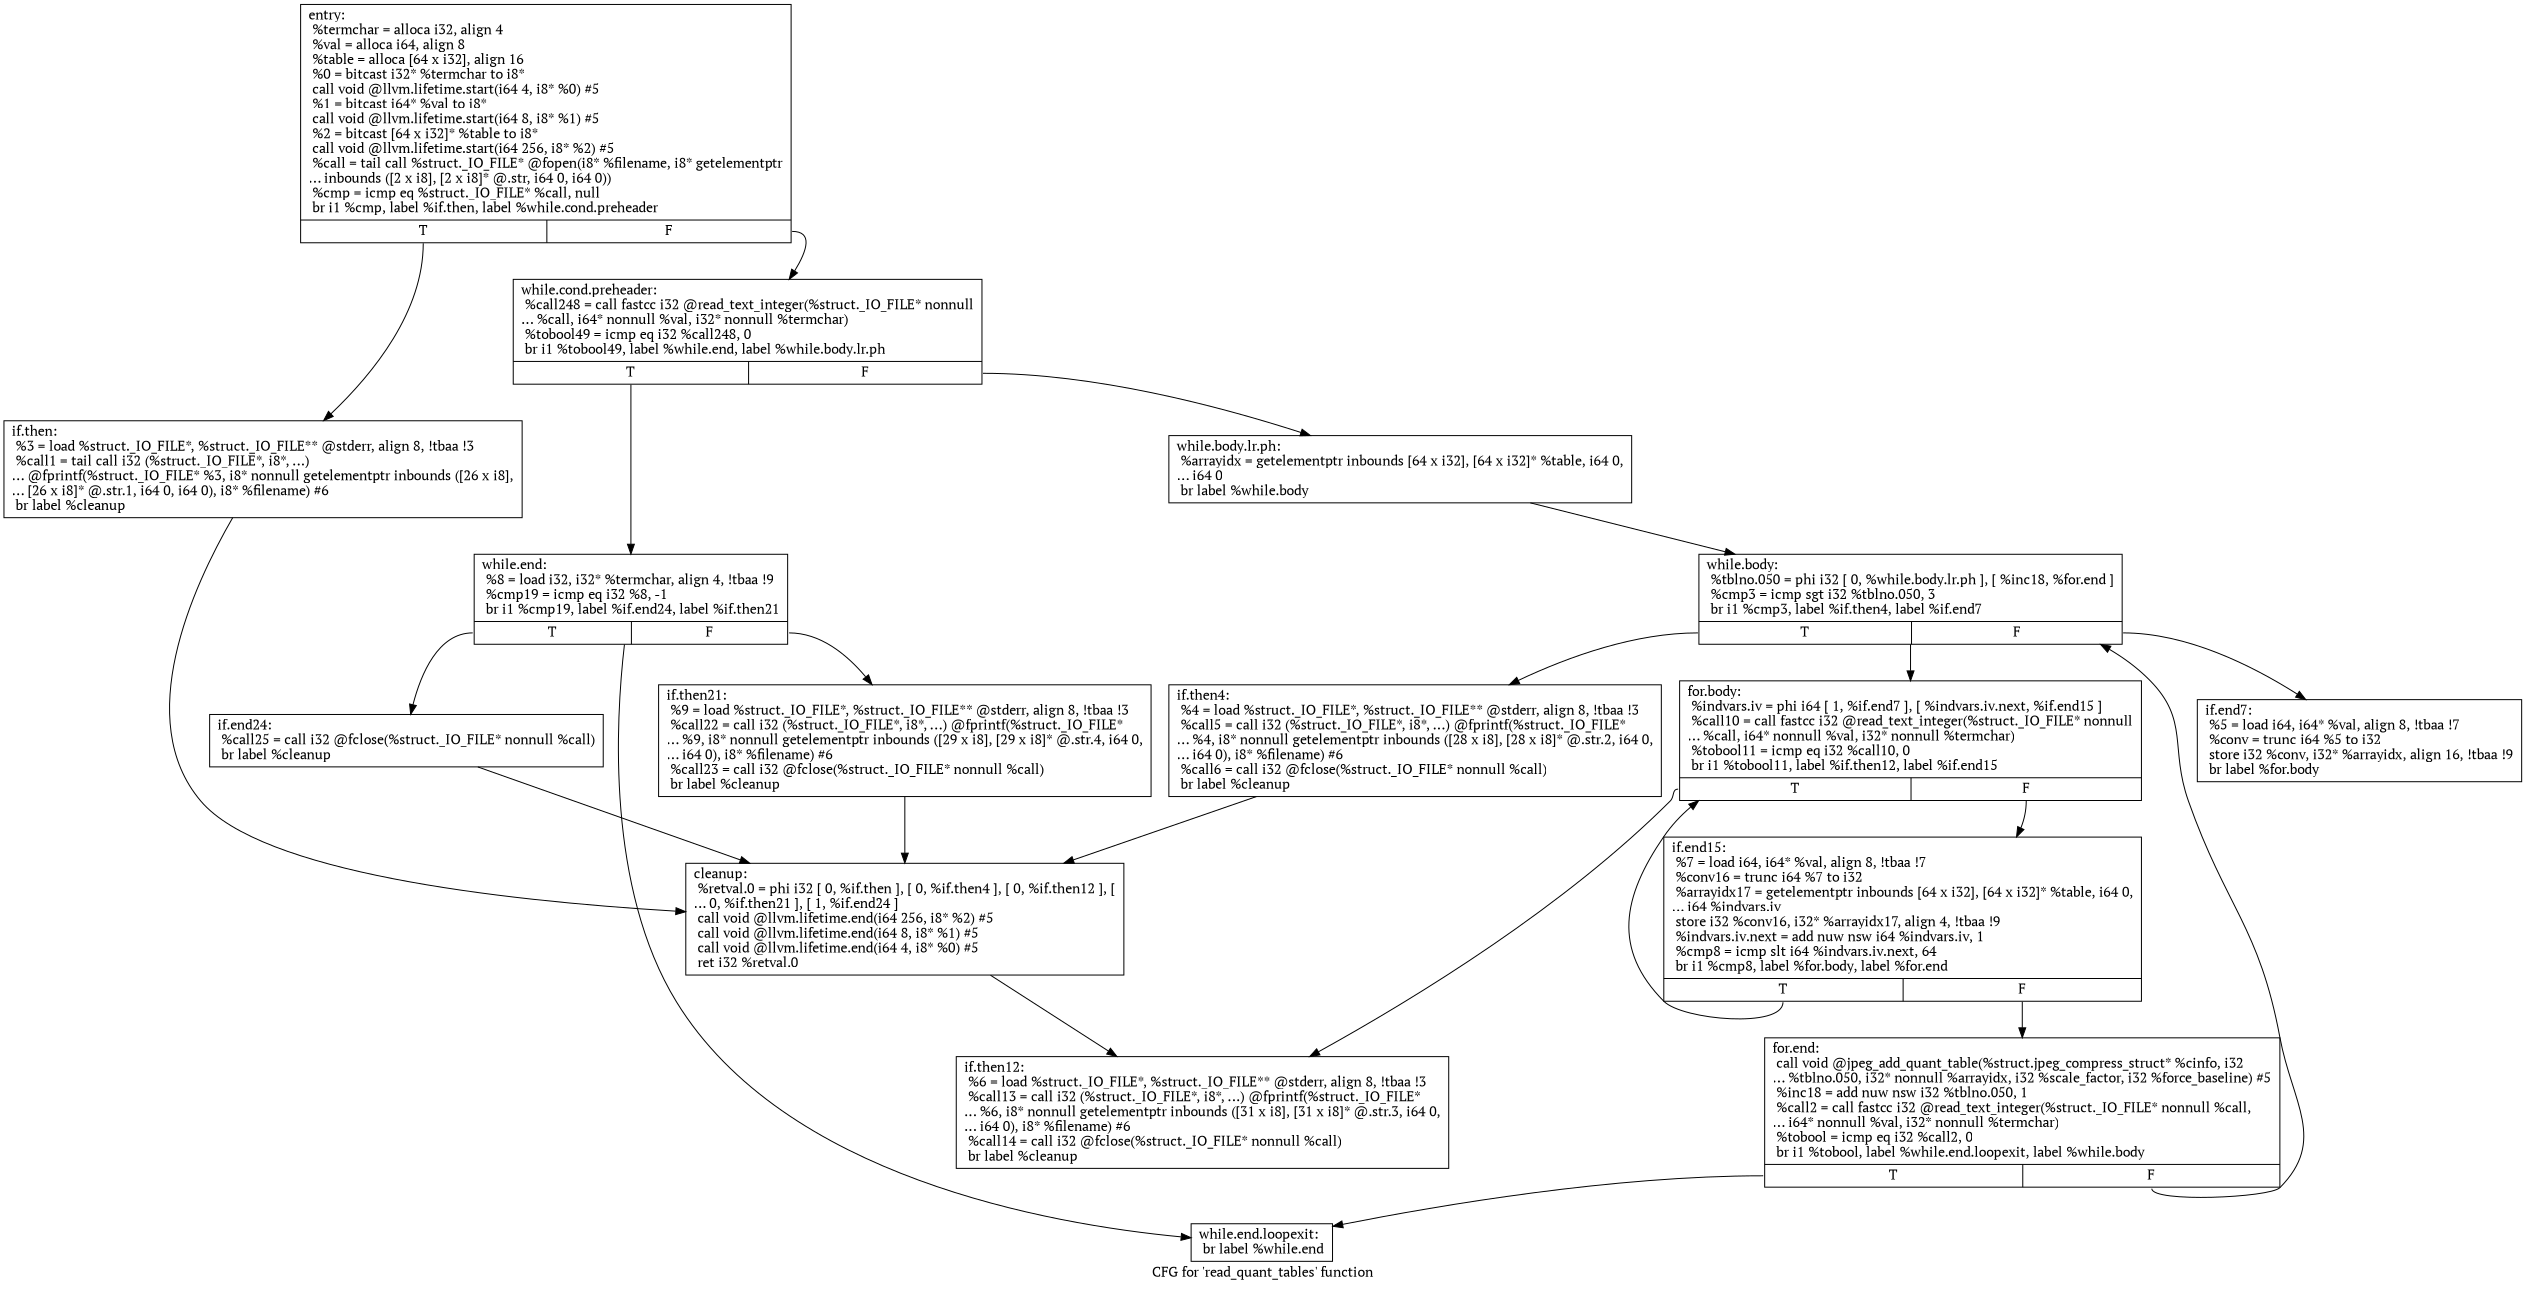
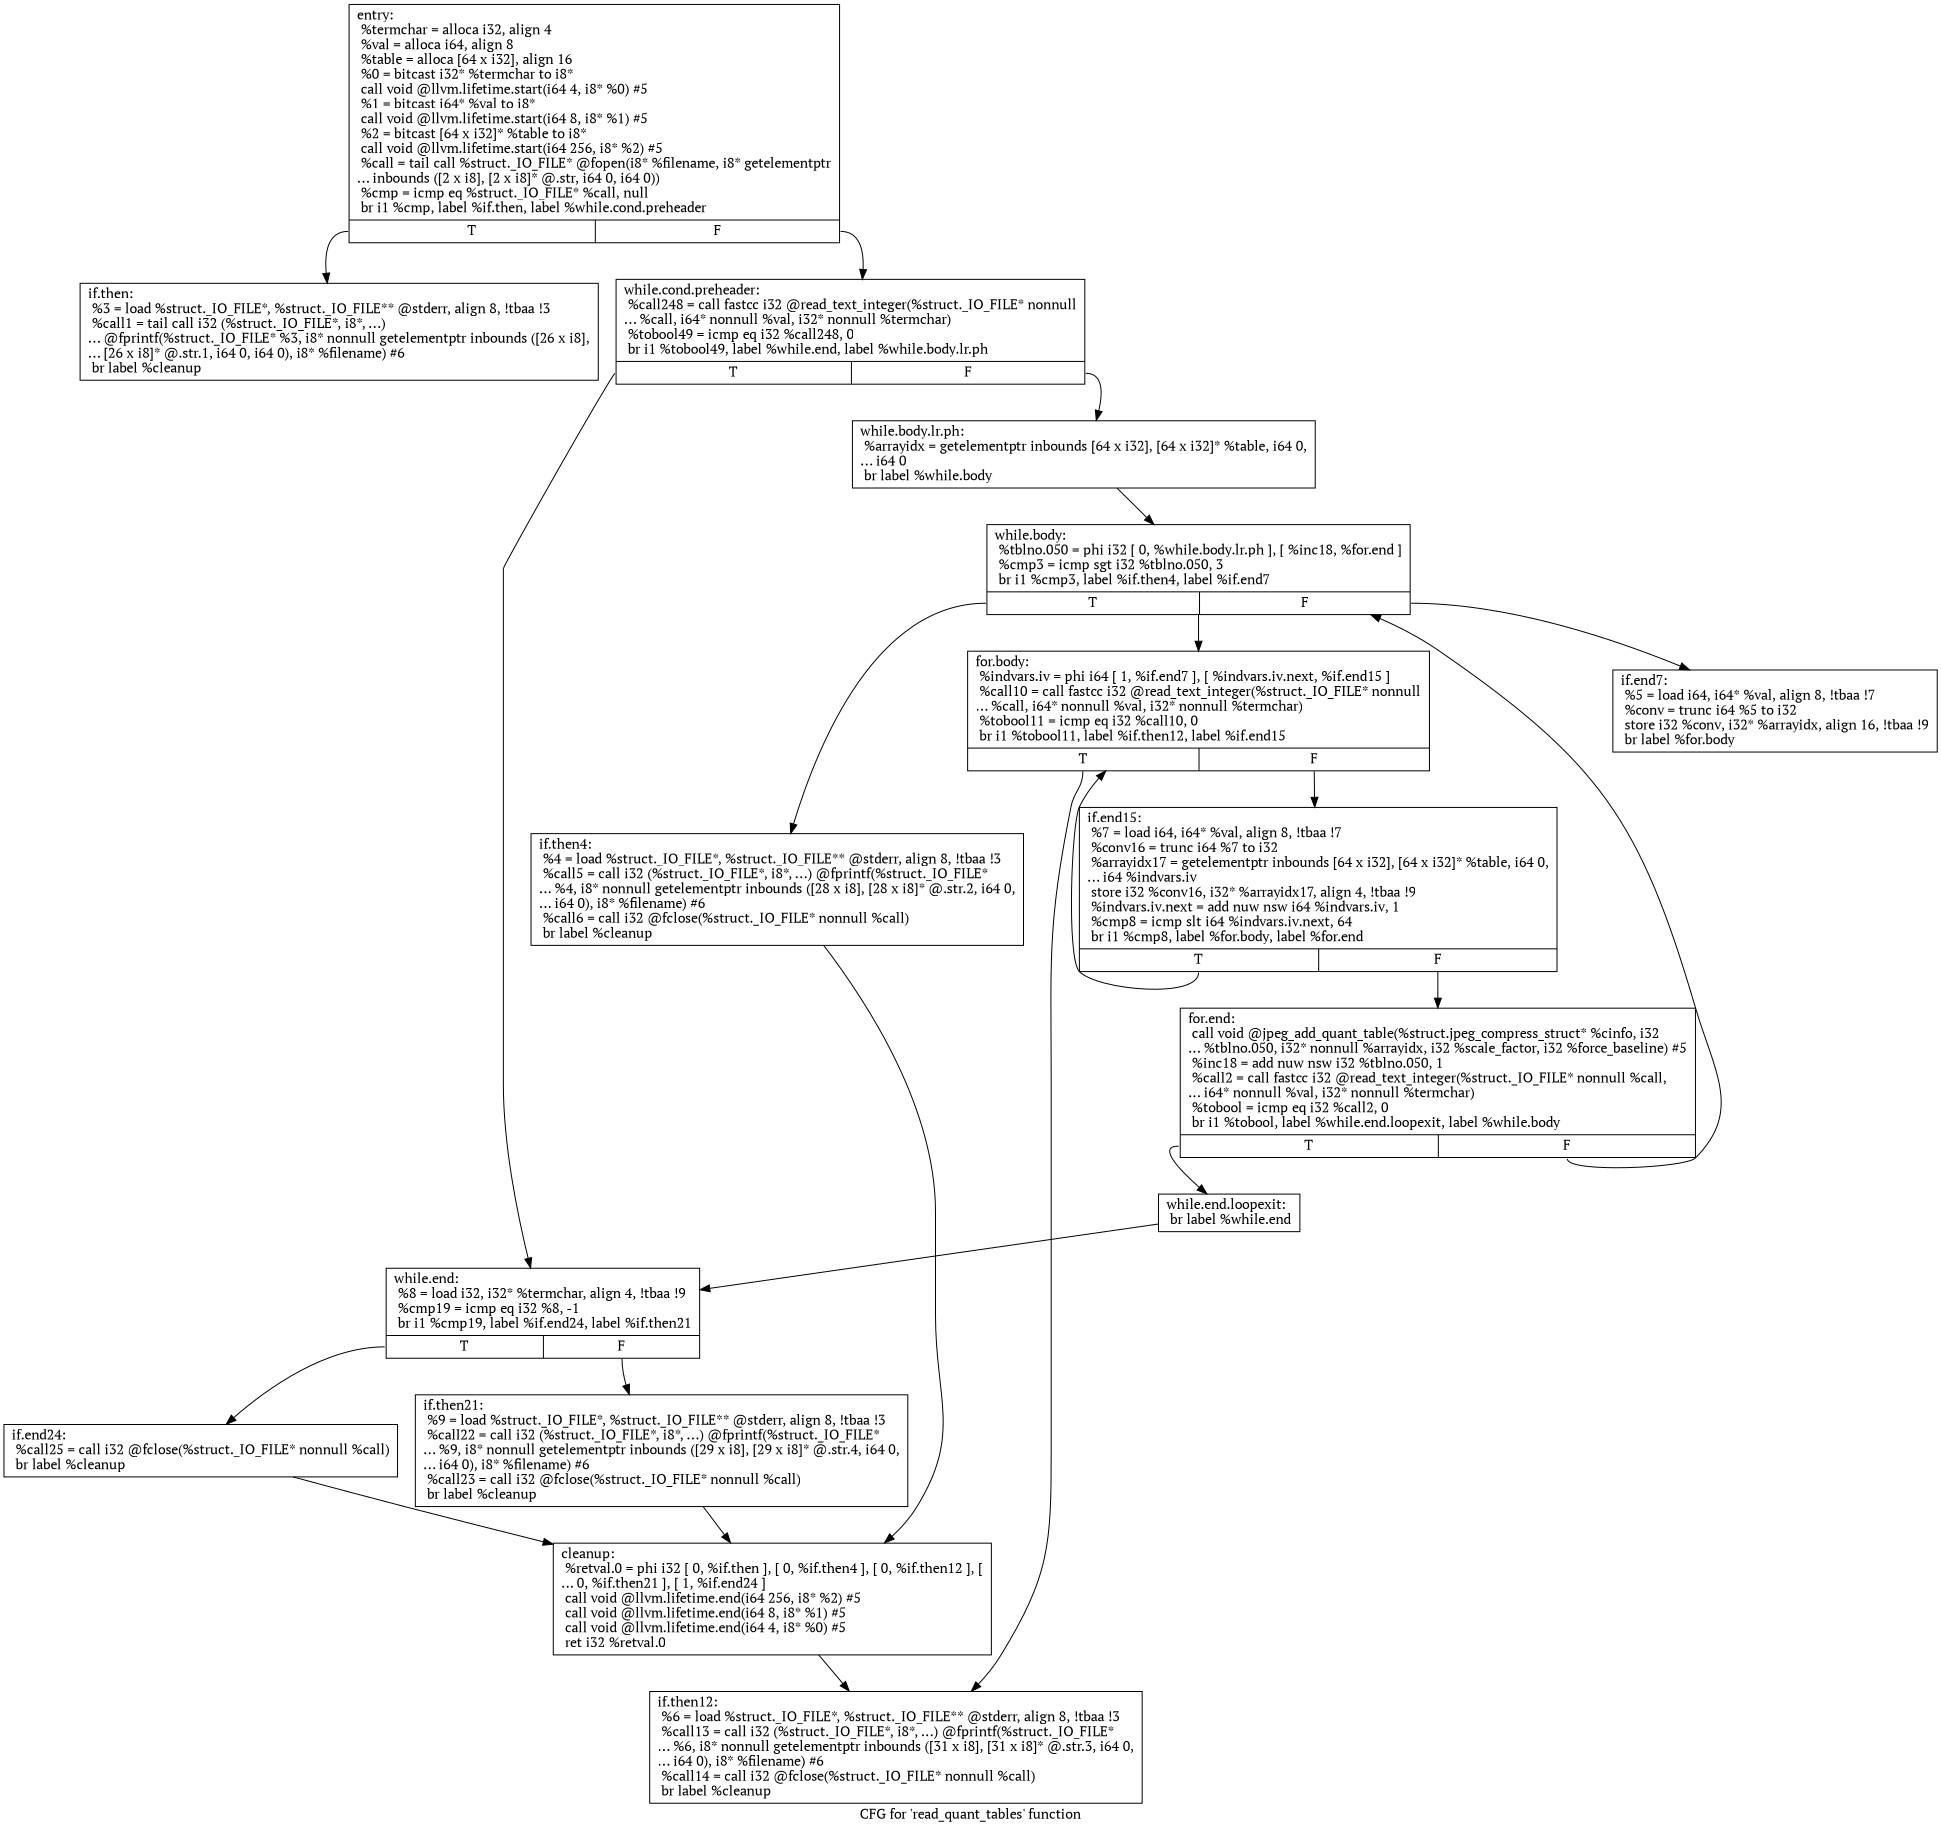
edge "if.then:" -> "cleanup:": removed
edge "while.end:" -> "while.end.loopexit:": reversed
